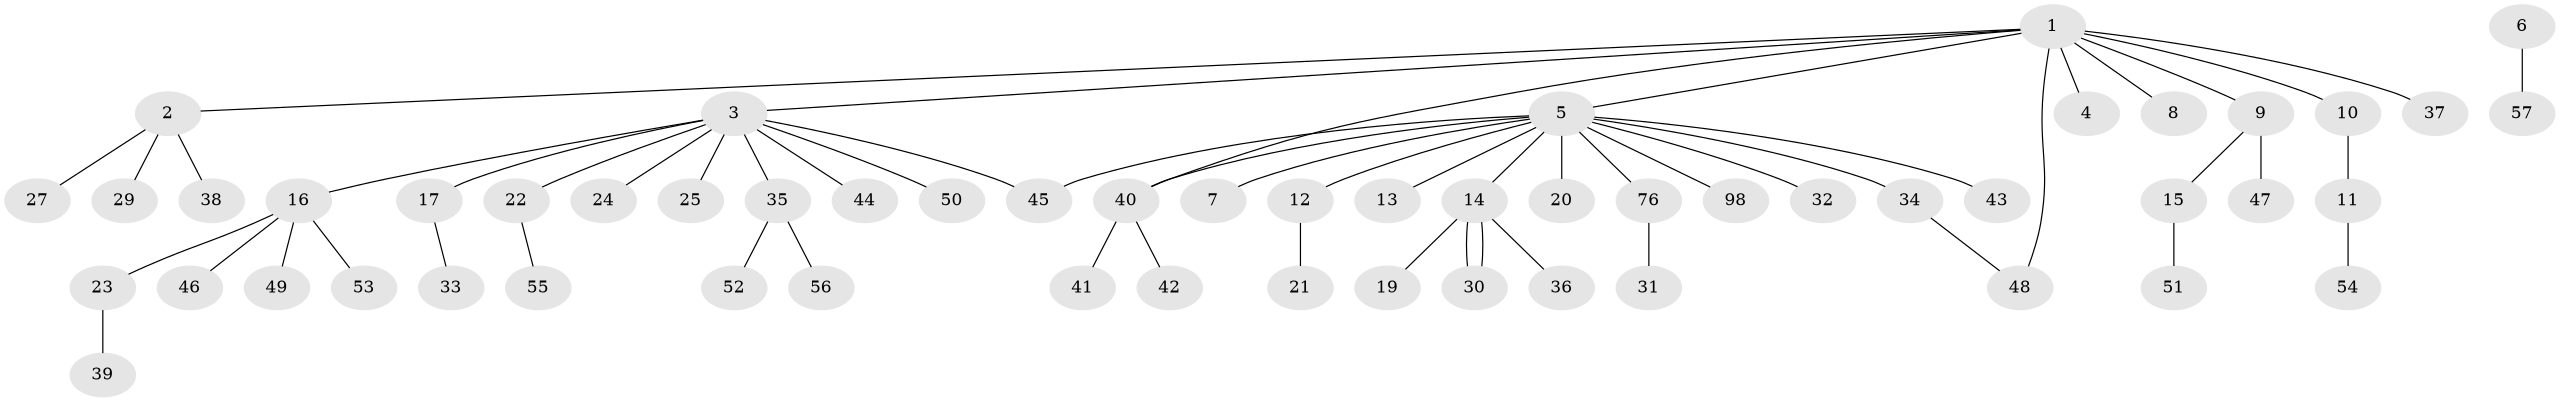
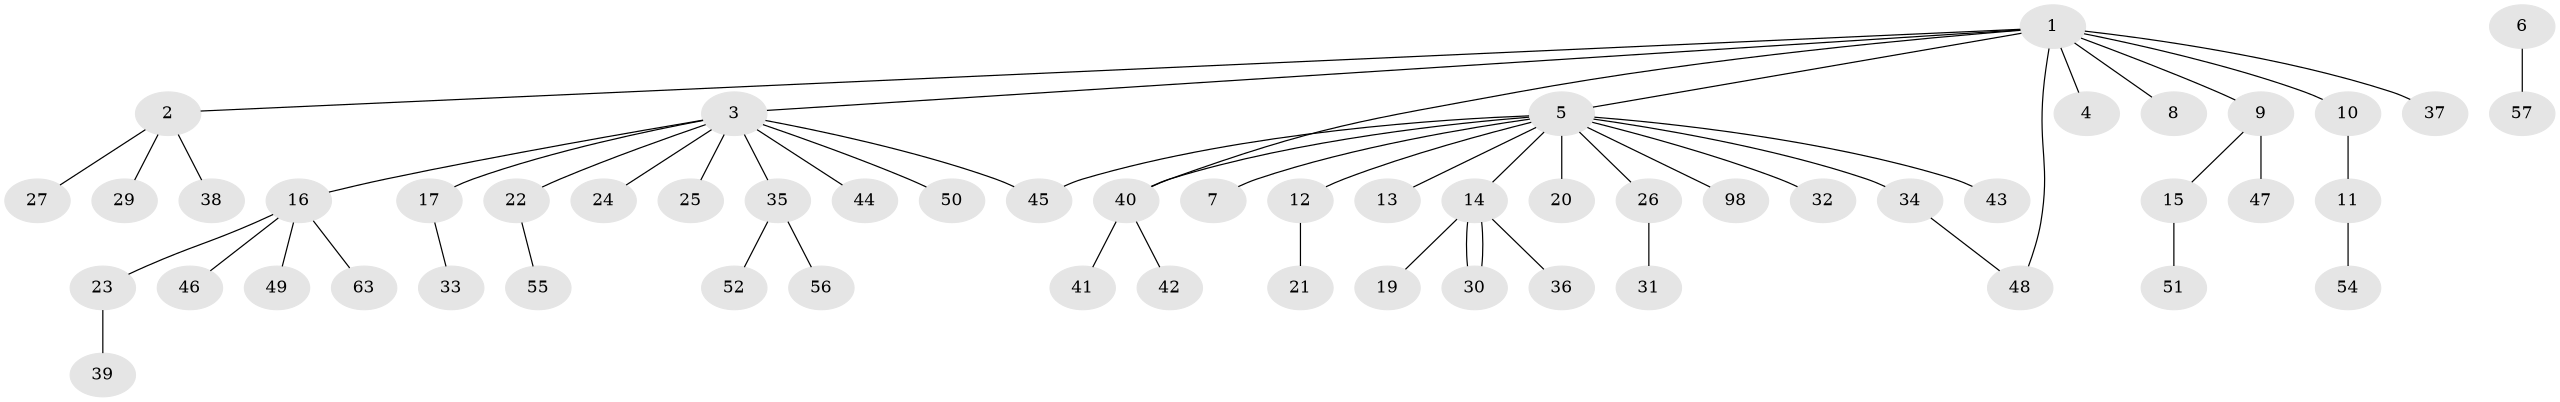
node "76": label "76" -> "26"
node "53": label "53" -> "63"
